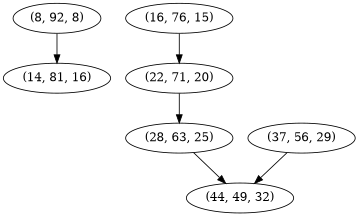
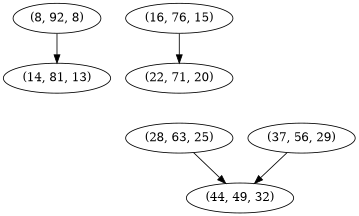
node "(14, 81, 16)": label "(14, 81, 16)" -> "(14, 81, 13)"
edge "(22, 71, 20)" -> "(28, 63, 25)": removed
